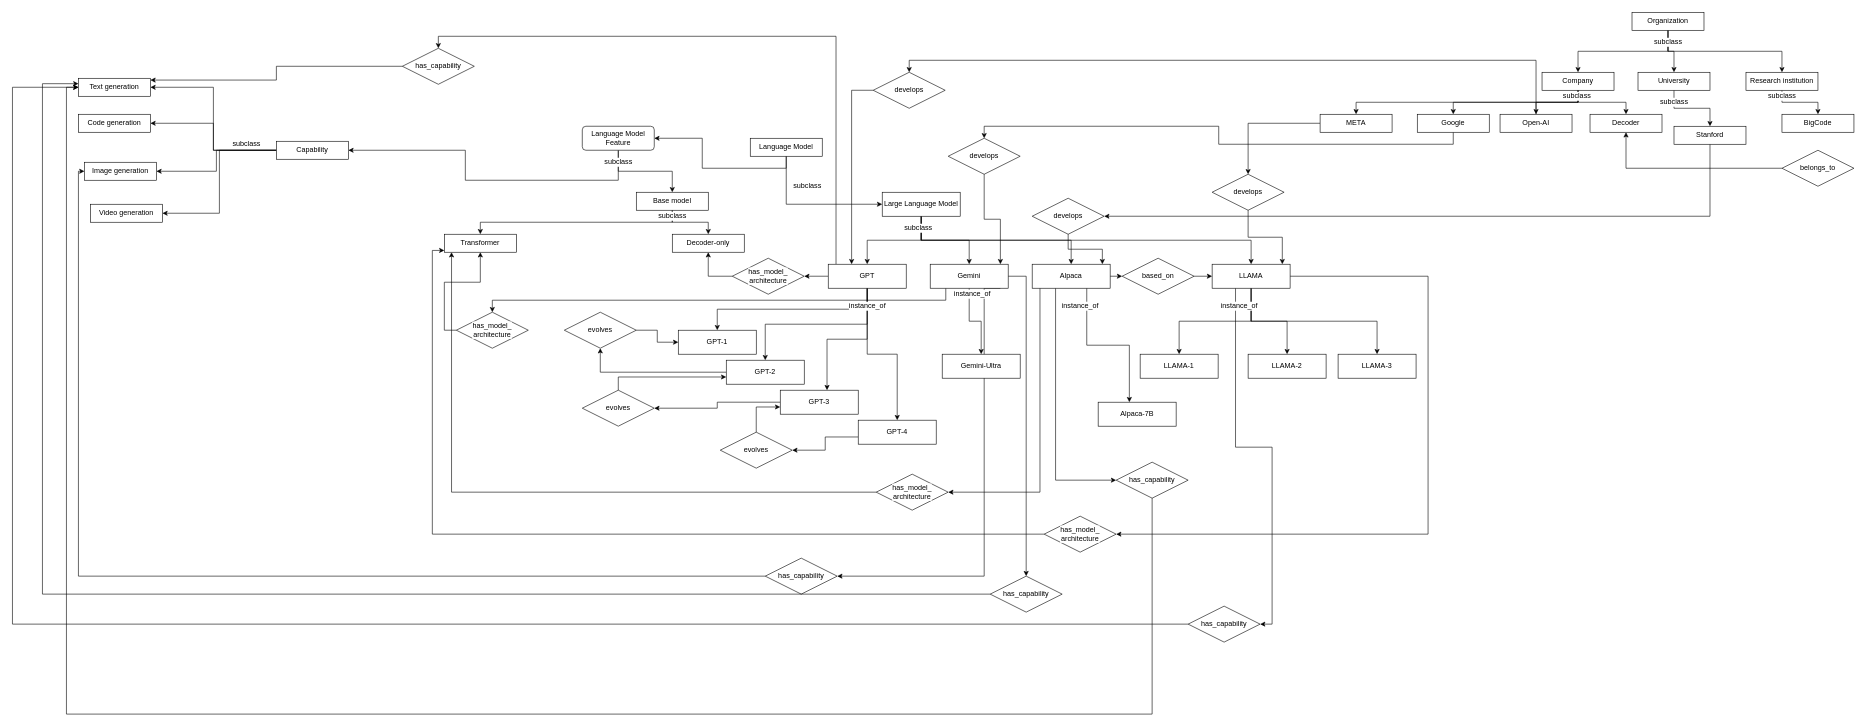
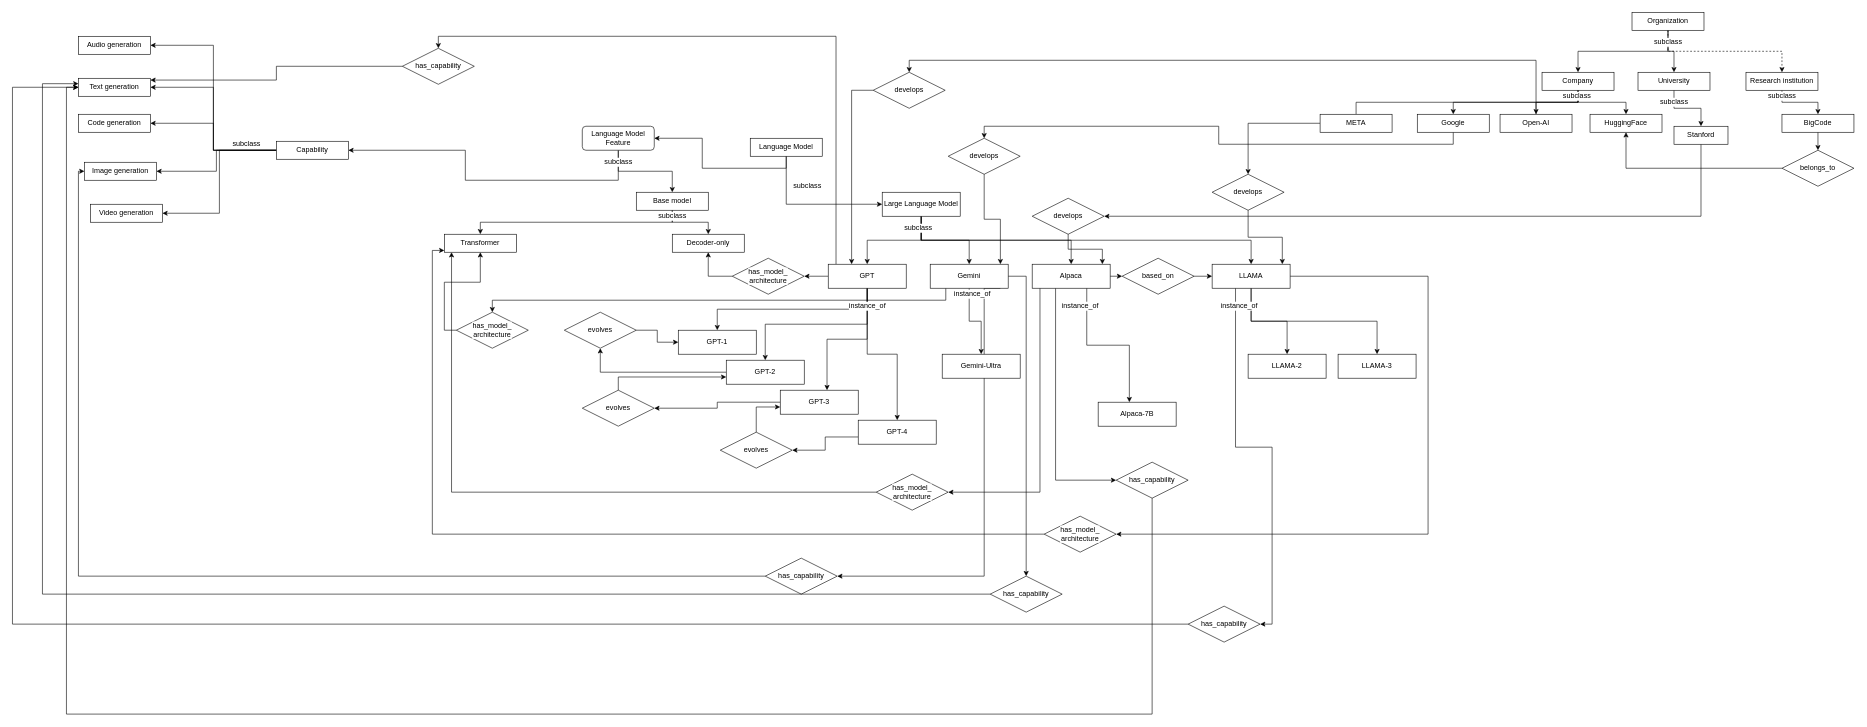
node "Audio generation": added
edge "Organization" -> "Research institution": style solid -> dashed
edge "Capability" -> "Audio generation": added
edge "Company" -> "META": arrowhead classic -> none
node "Decoder": label "Decoder" -> "HuggingFace"
node "Stanford": size 72x18 -> 54x18
edge "BigCode" -> "belongs_to": added
edge "LLAMA" -> "LLAMA-1": removed
node "LLAMA-1": removed
